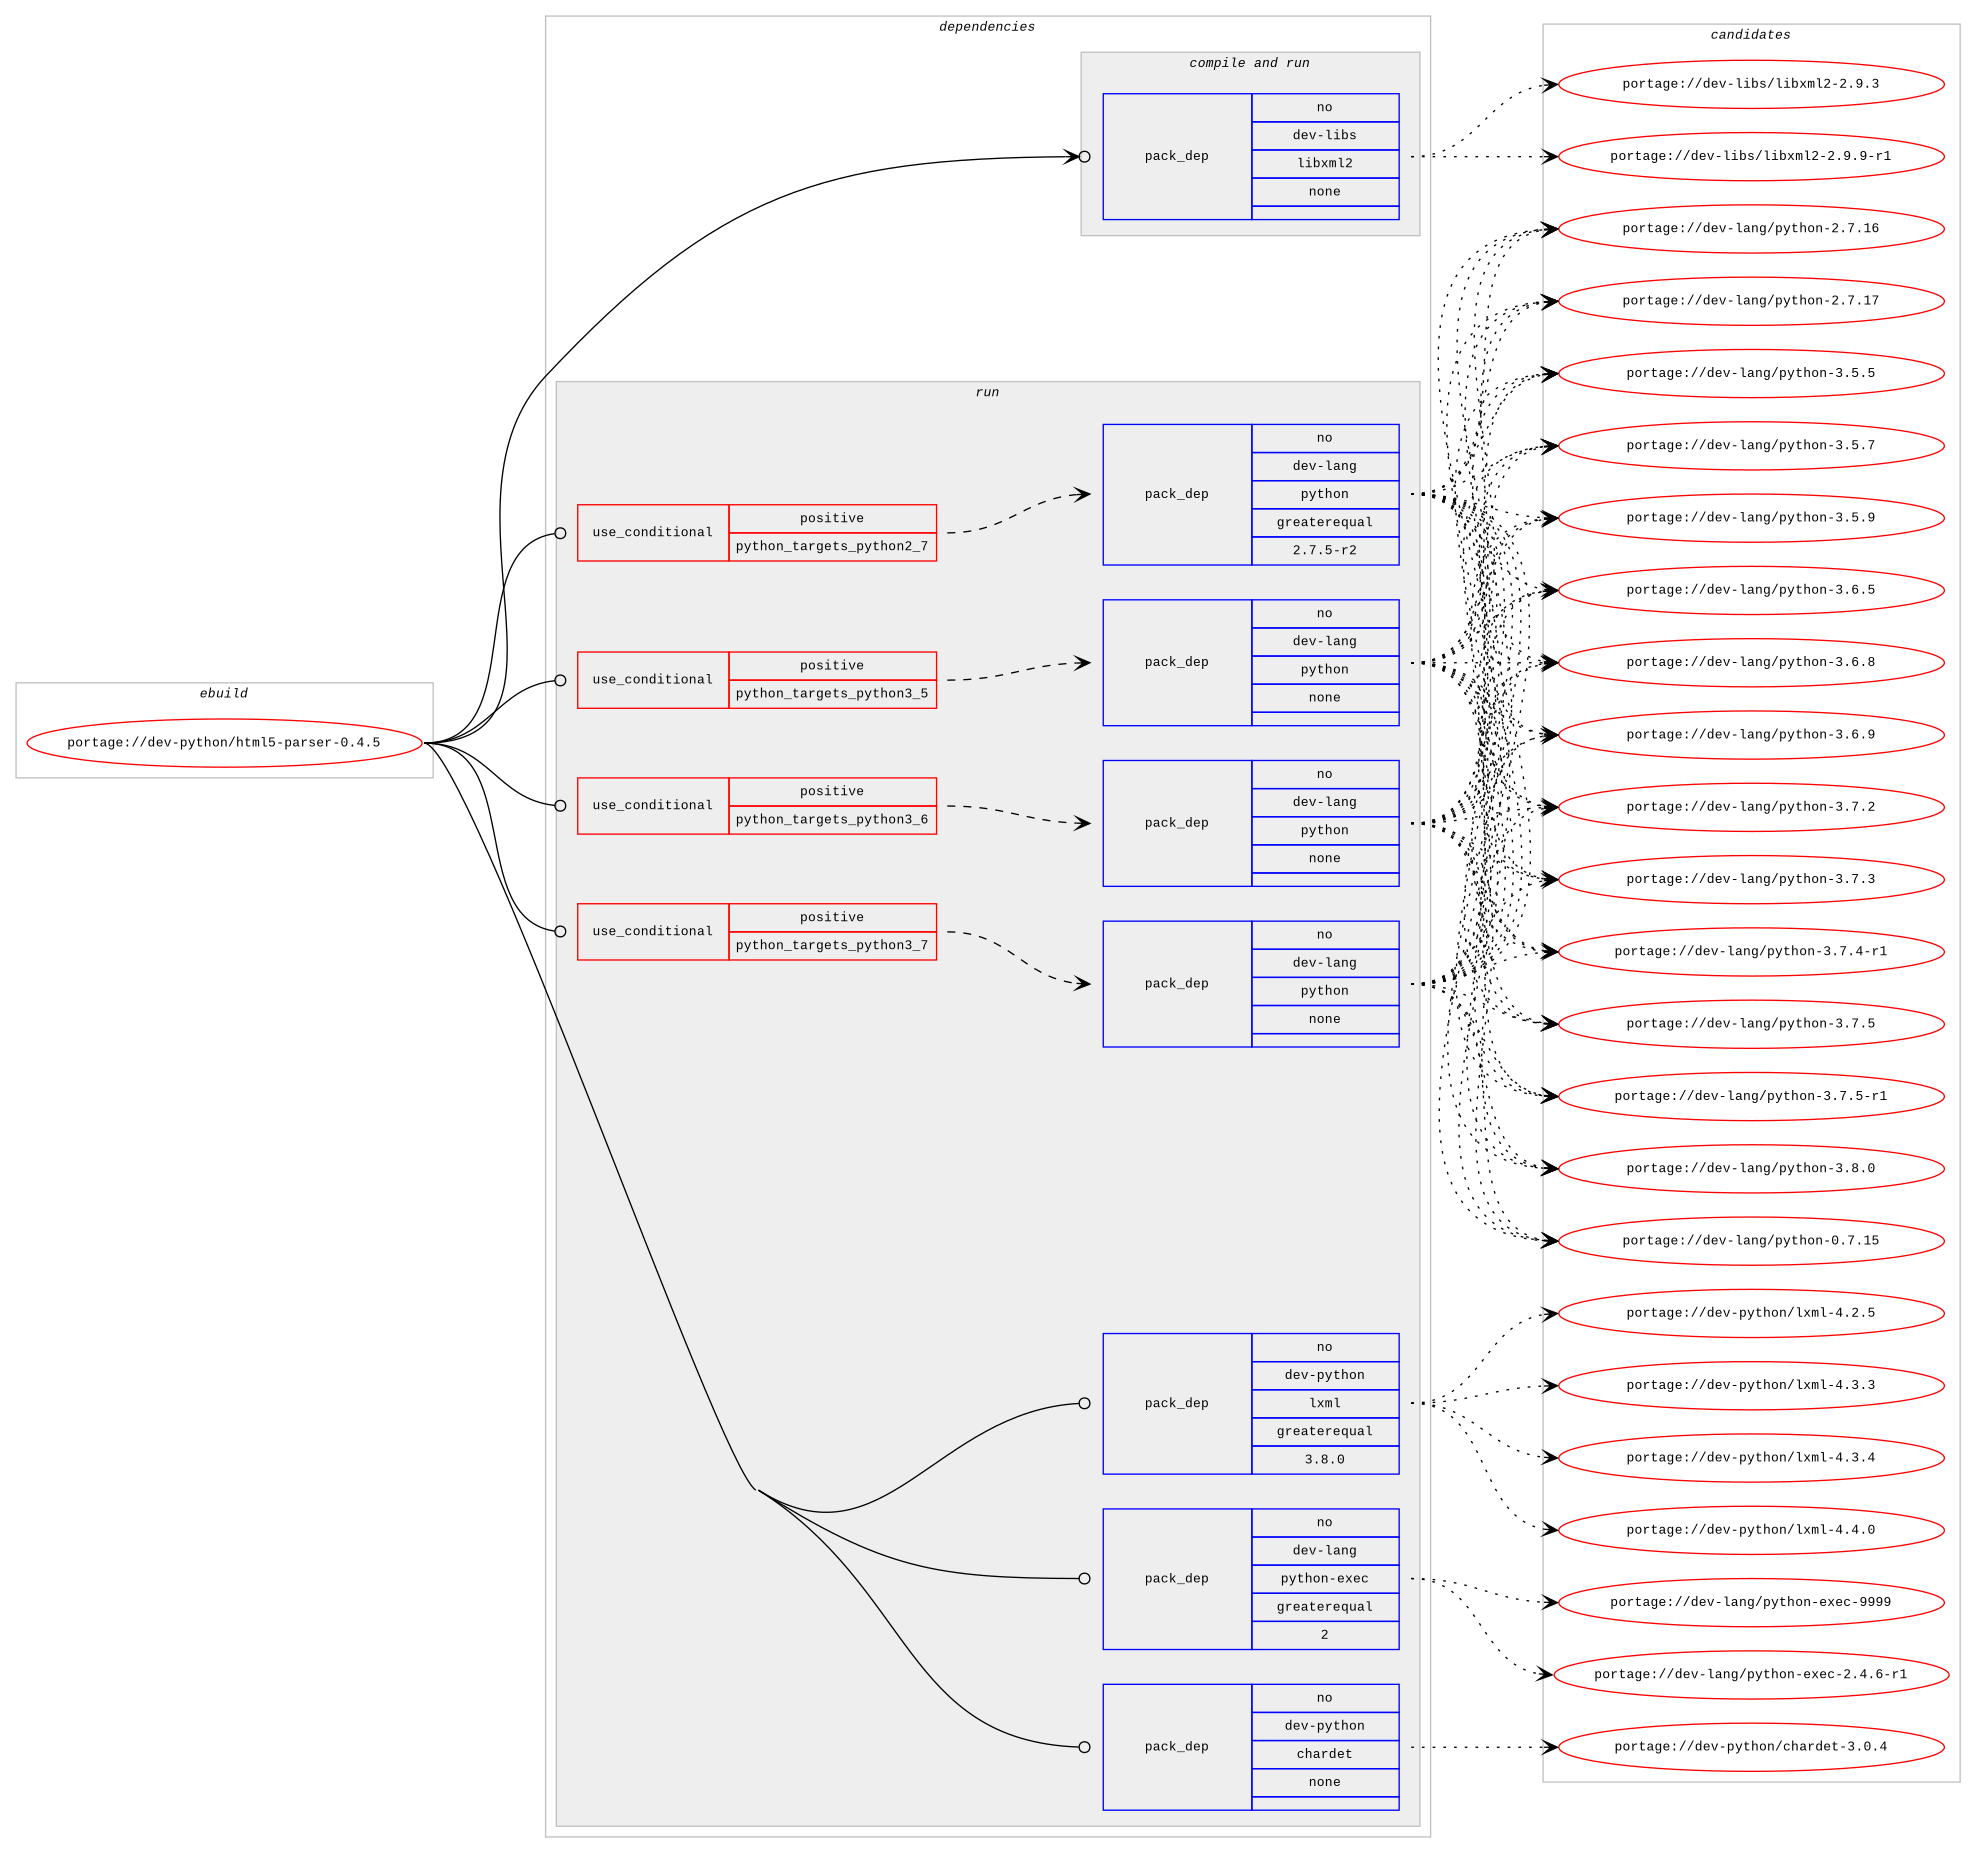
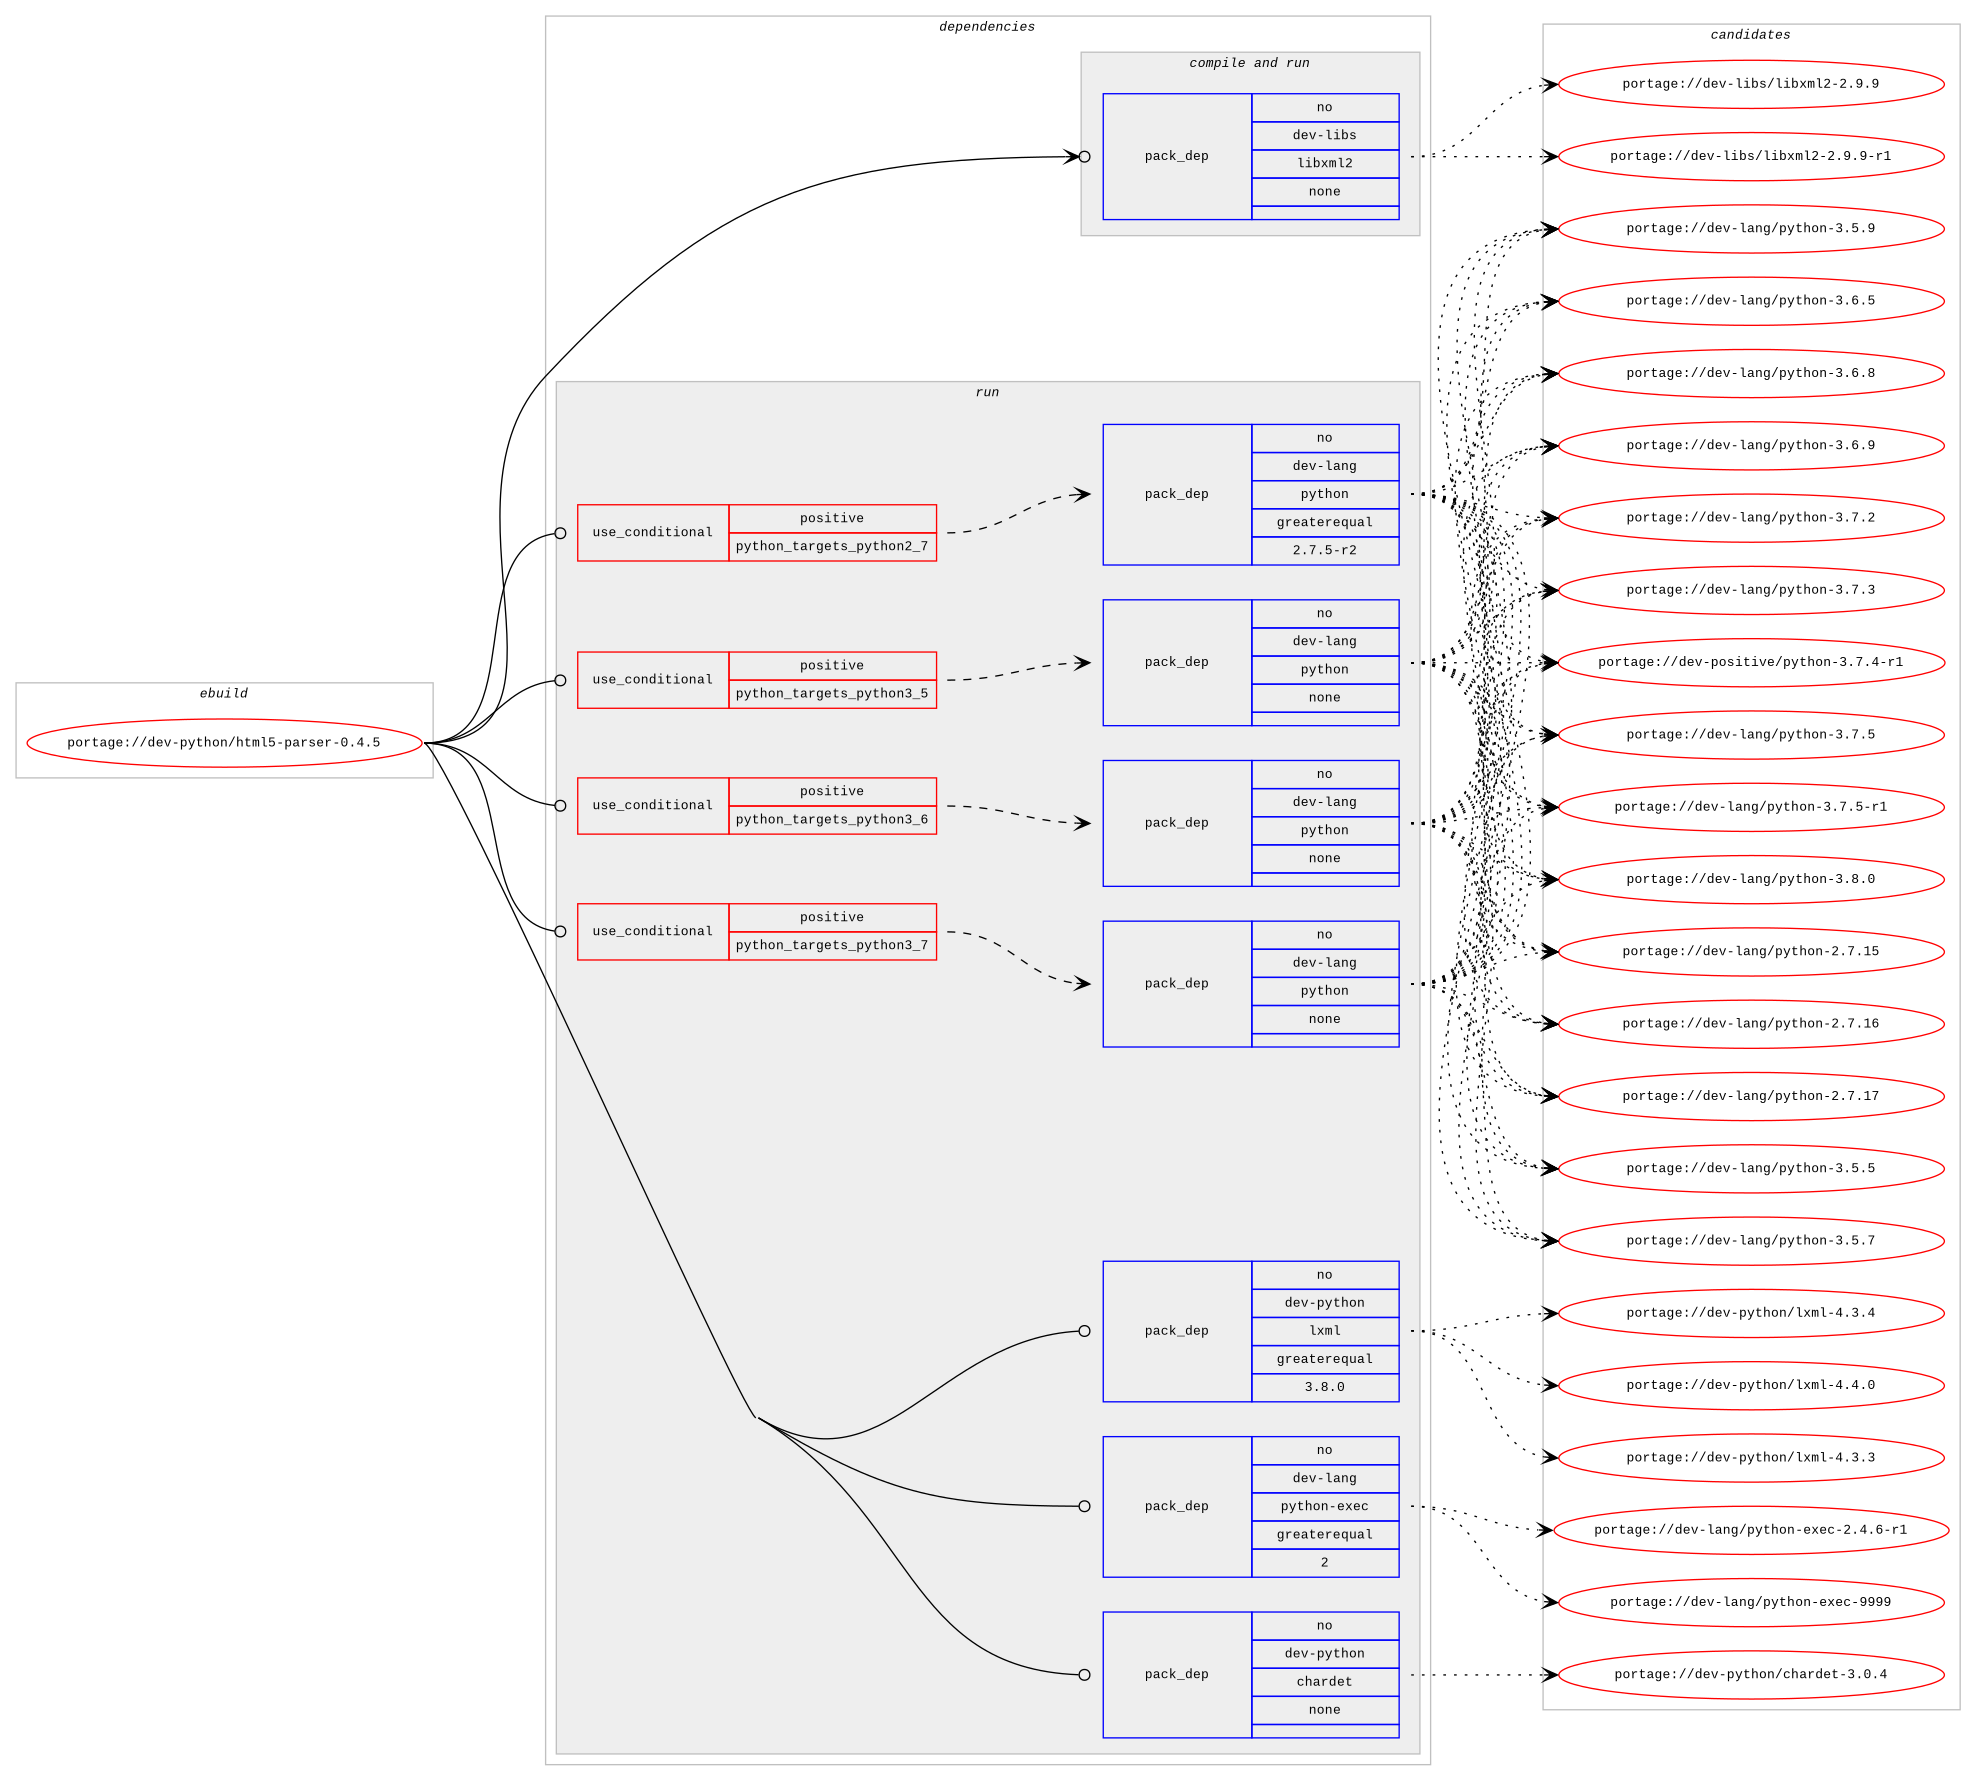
node "portage://dev-libs/libxml2-2.9.3": label "portage://dev-libs/libxml2-2.9.3" -> "portage://dev-libs/libxml2-2.9.9"
node "portage://dev-lang/python-3.7.4-r1": label "portage://dev-lang/python-3.7.4-r1" -> "portage://dev-positive/python-3.7.4-r1"
node "portage://dev-lang/python-0.7.15": label "portage://dev-lang/python-0.7.15" -> "portage://dev-lang/python-2.7.15"
node "portage://dev-python/lxml-4.2.5": removed
